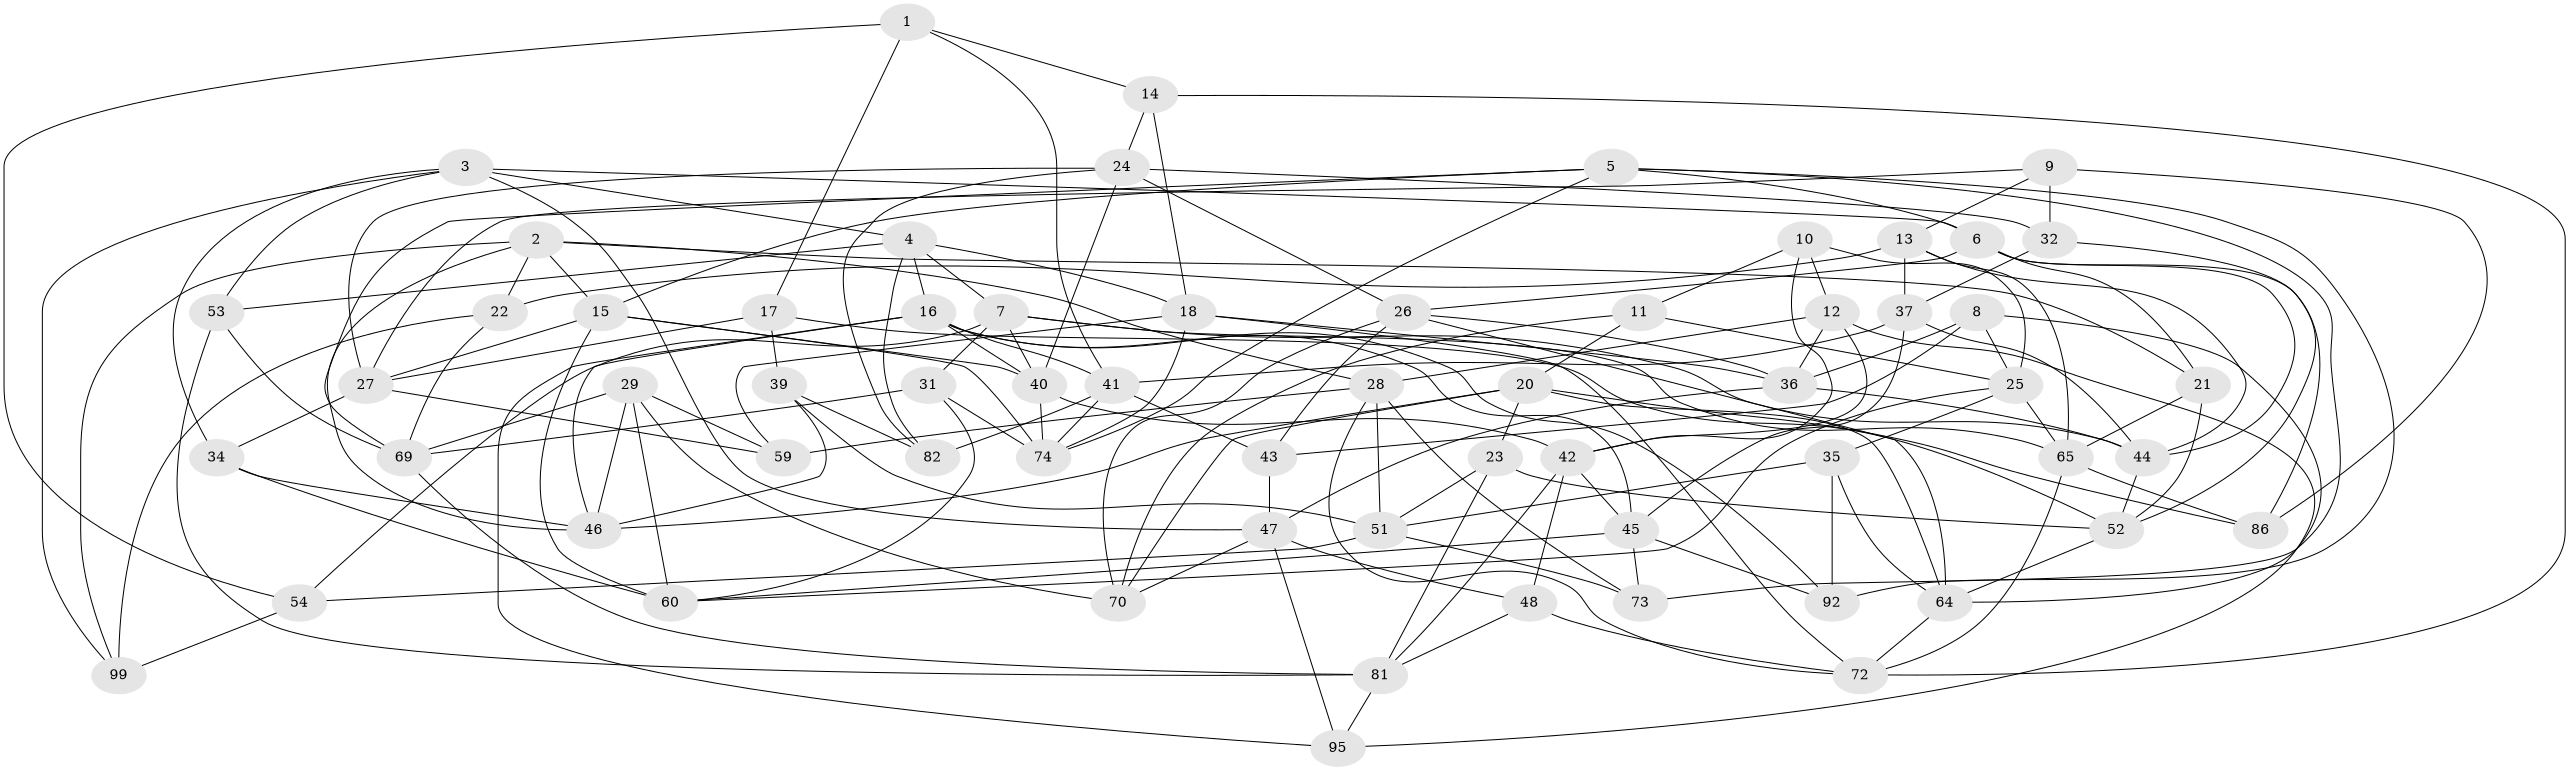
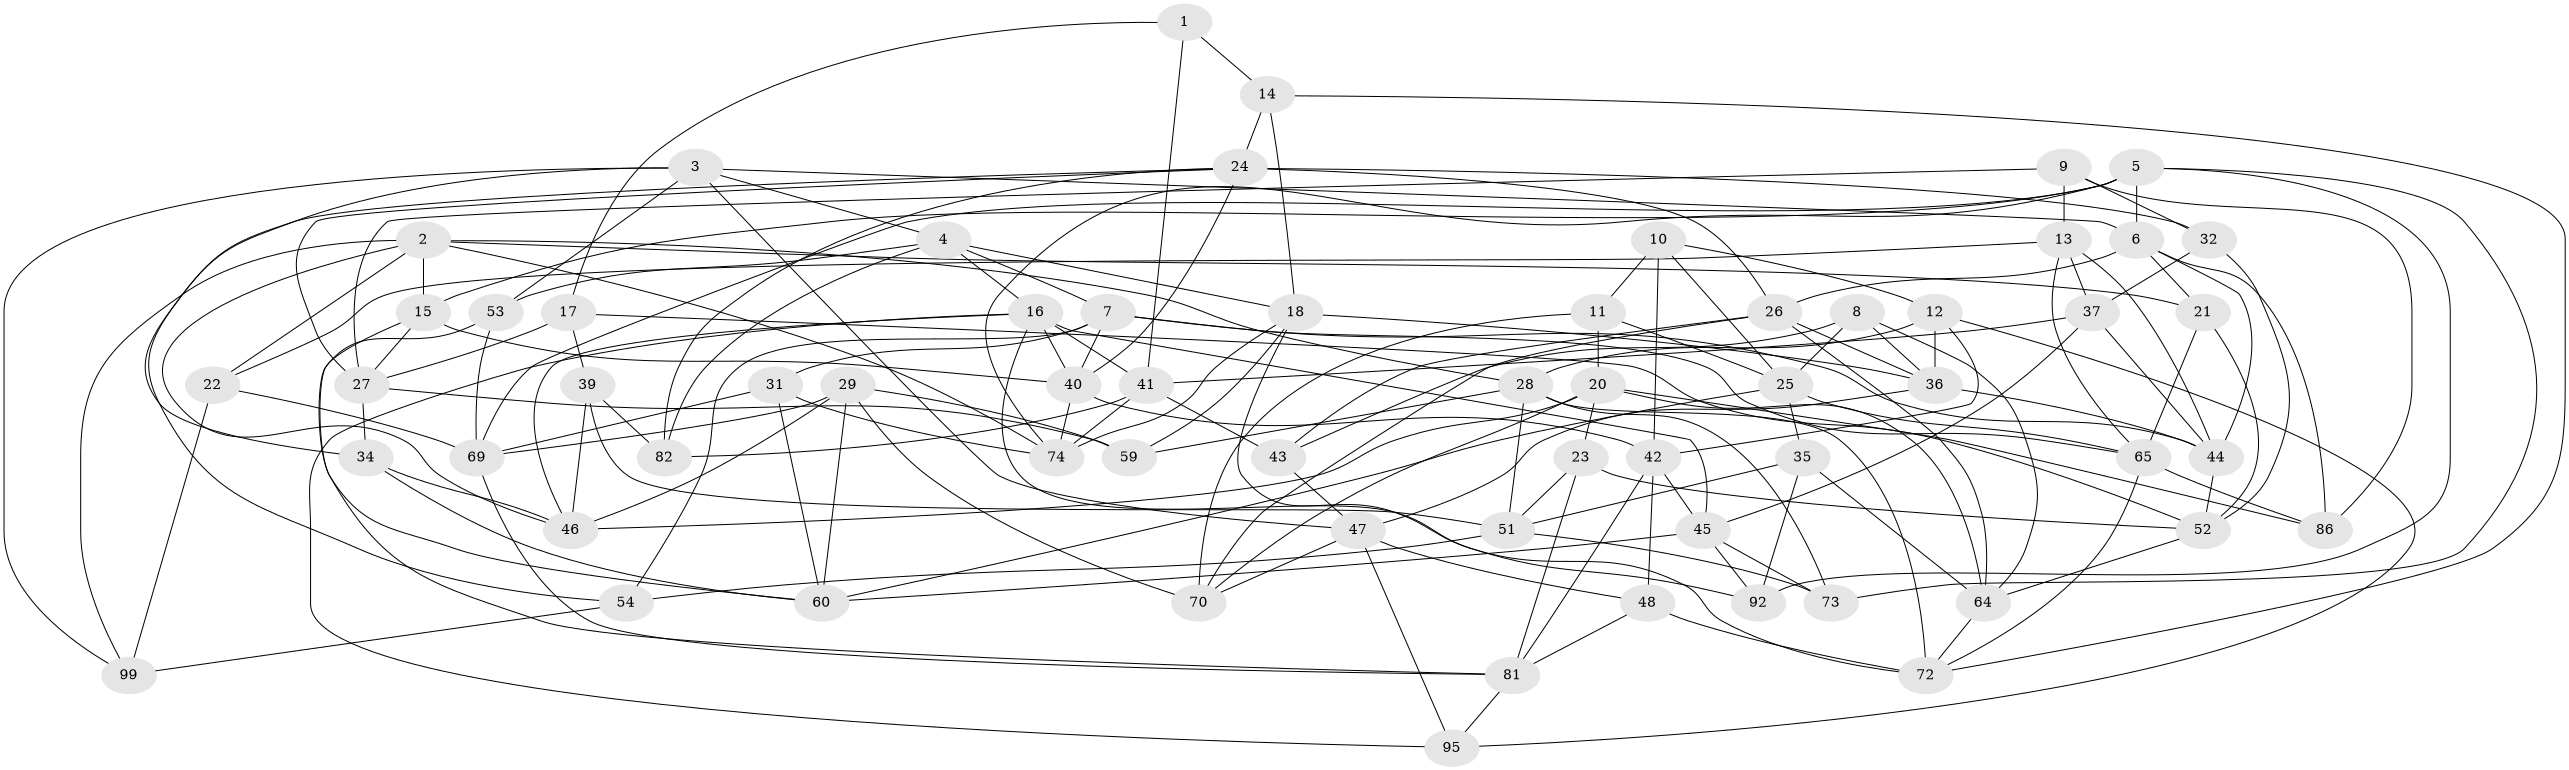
edge "1" -- "54": now "24" -- "54"
edge "15" -- "74": now "2" -- "74"
